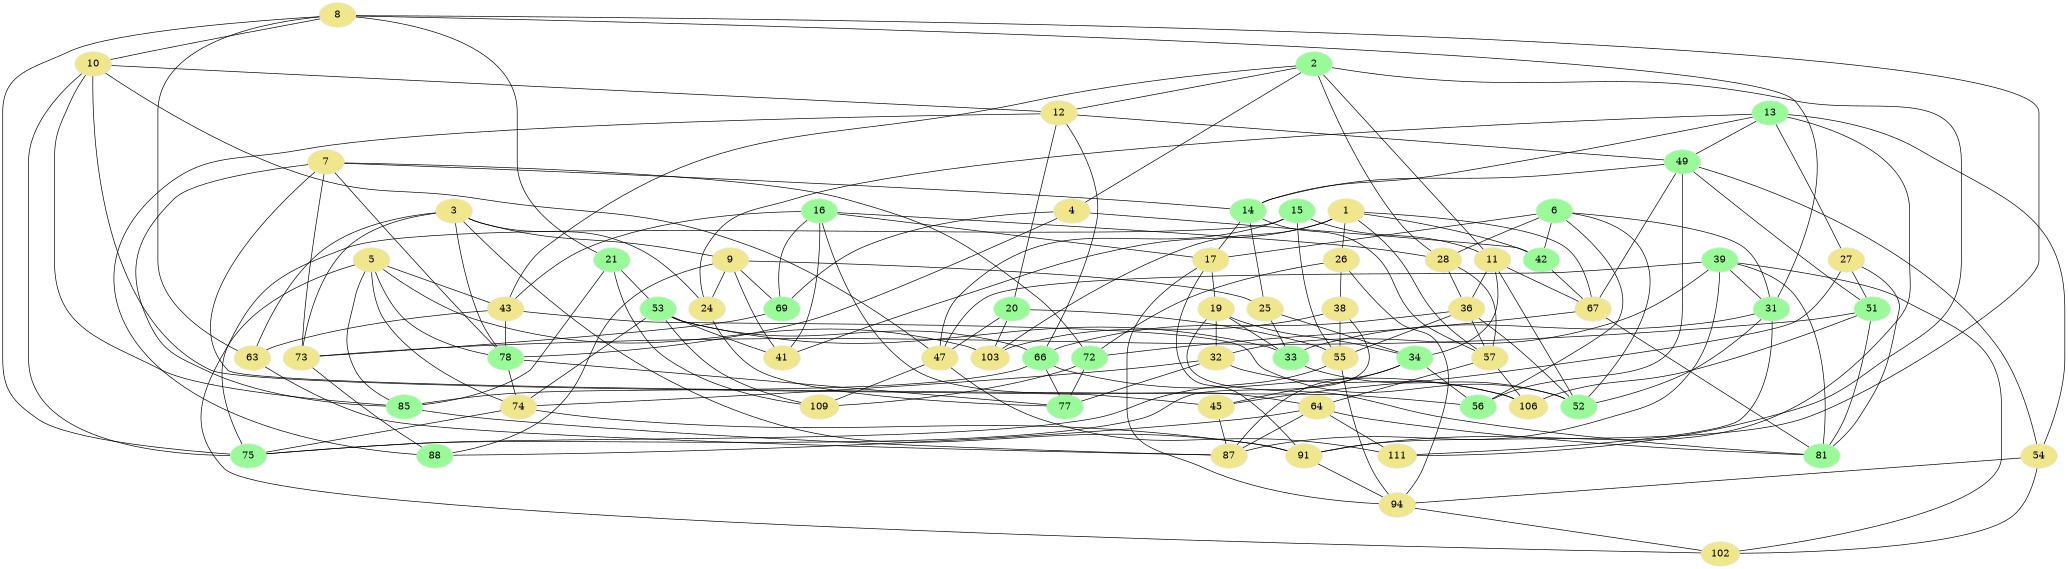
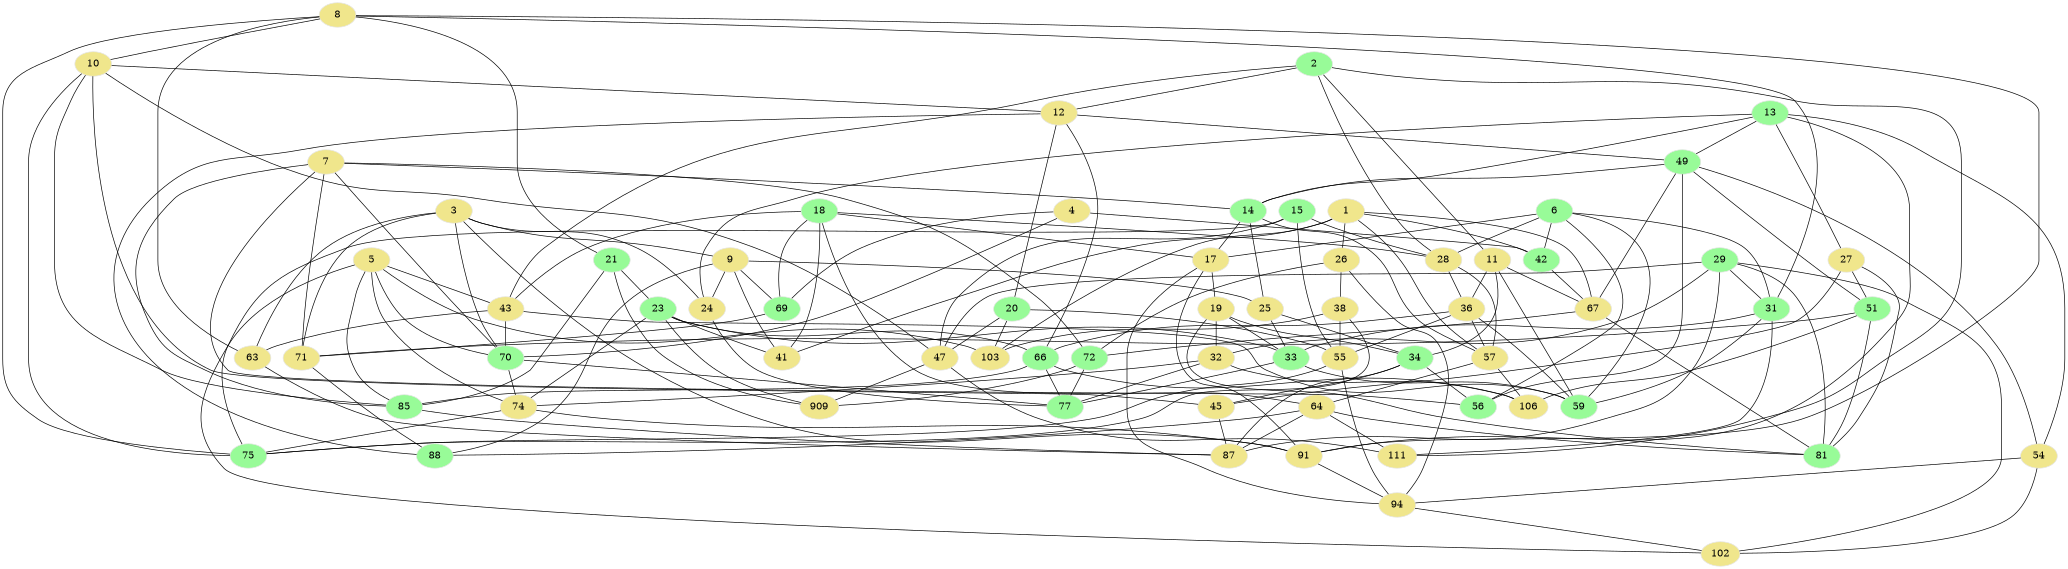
edge "2" -- "4": removed
node "16": label "16" -> "18"
edge "15" -- "11": now "15" -- "28"
node "39": label "39" -> "29"
node "53": label "53" -> "23"
node "73": label "73" -> "71"
node "78": label "78" -> "70"
edge "33" -- "77": added
node "109": label "109" -> "909"
node "52": label "52" -> "59"
